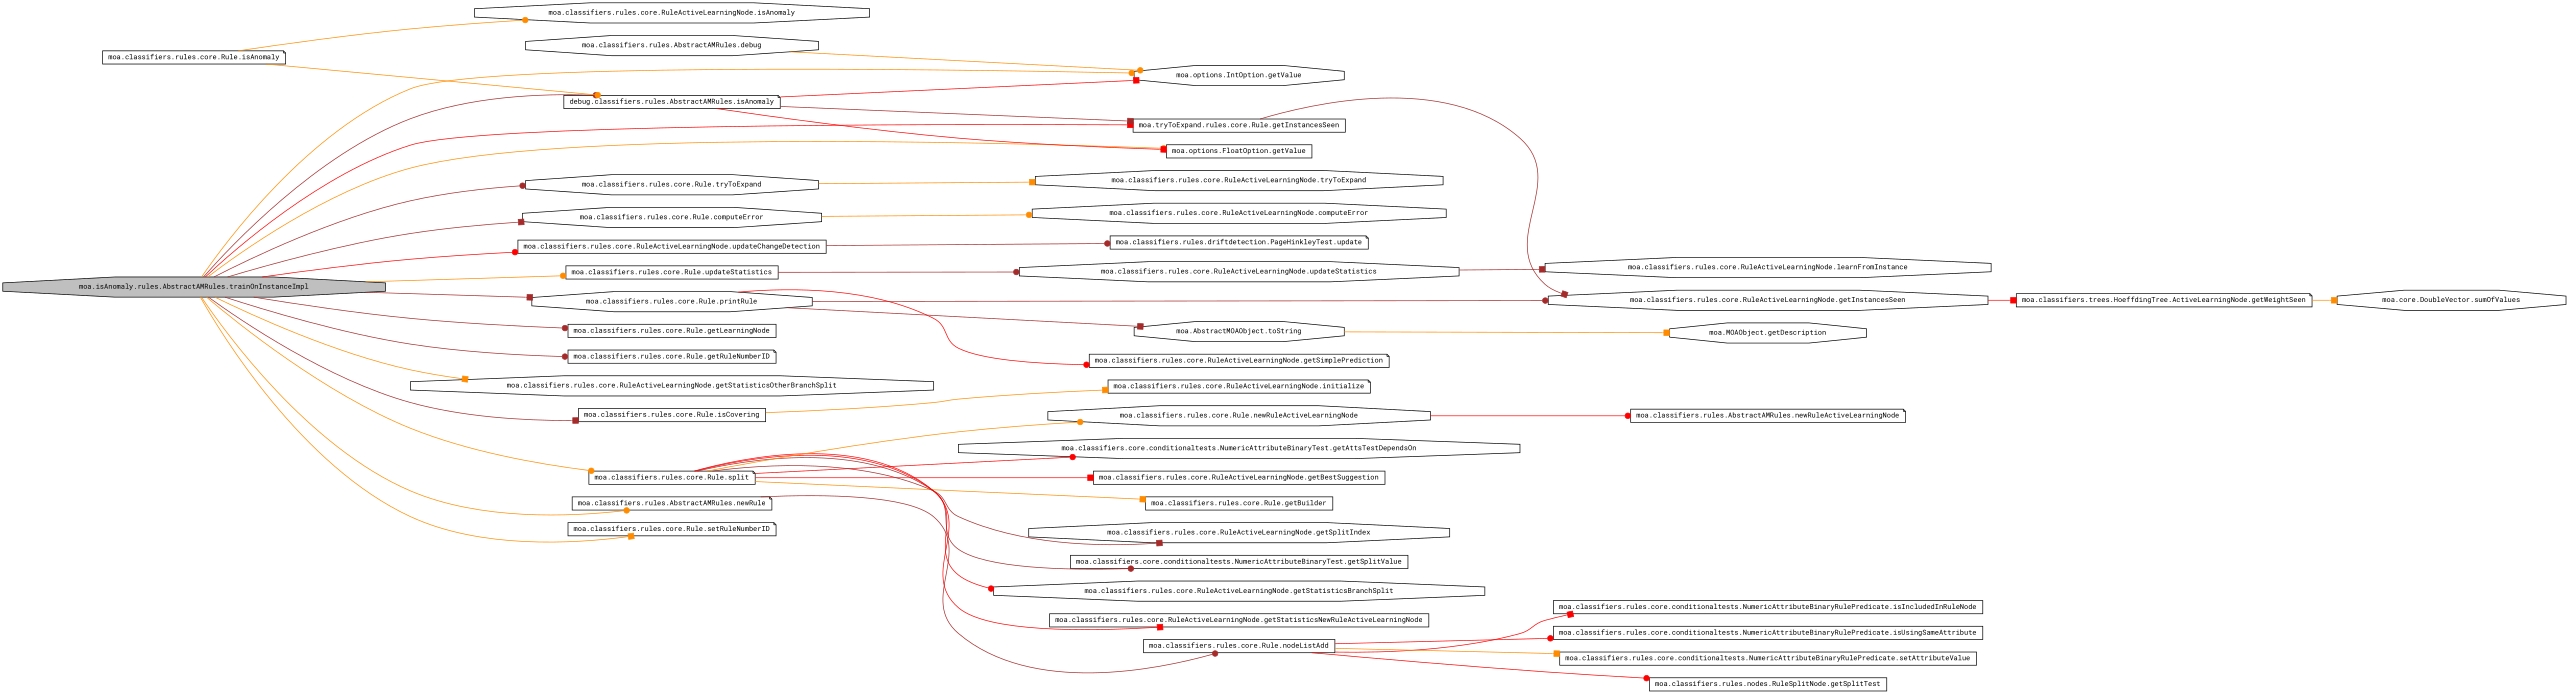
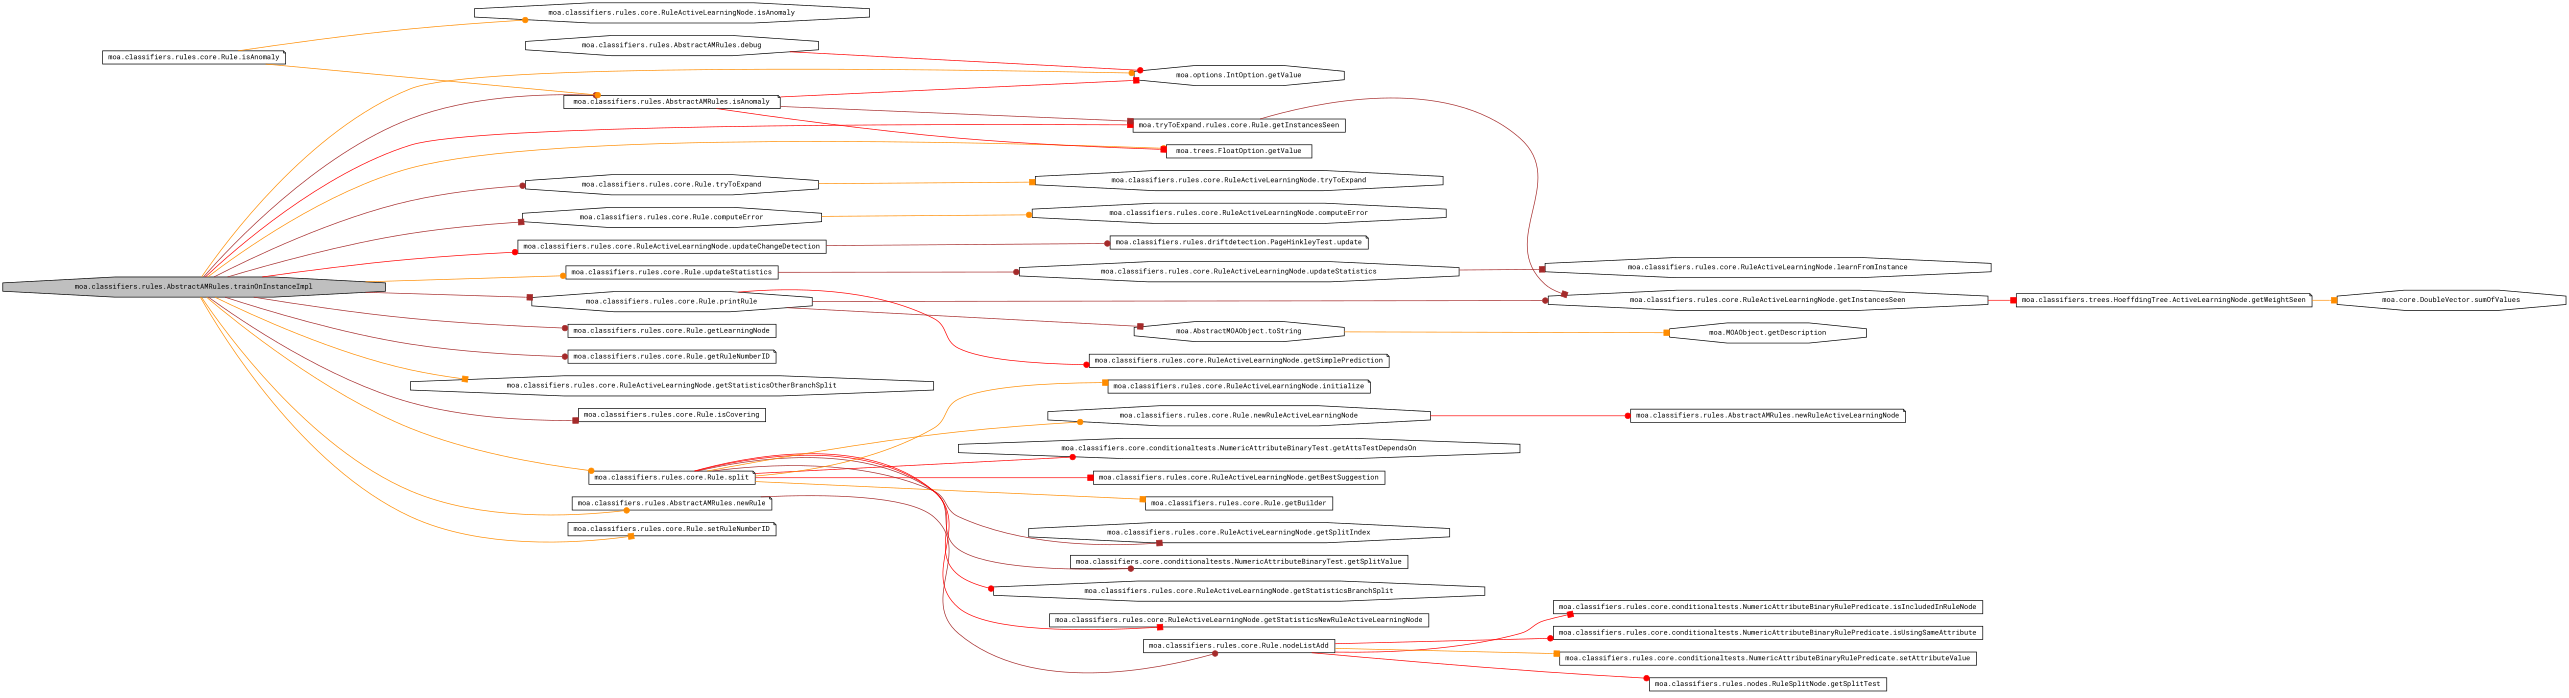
edge "moa.classifiers.rules.AbstractAMRules.debug" -> "moa.options.IntOption.getValue": color darkorange -> red
node "debug.classifiers.rules.AbstractAMRules.isAnomaly": label "debug.classifiers.rules.AbstractAMRules.isAnomaly" -> "moa.classifiers.rules.AbstractAMRules.isAnomaly"
node "moa.options.FloatOption.getValue": label "moa.options.FloatOption.getValue" -> "moa.trees.FloatOption.getValue"
node "moa.isAnomaly.rules.AbstractAMRules.trainOnInstanceImpl": label "moa.isAnomaly.rules.AbstractAMRules.trainOnInstanceImpl" -> "moa.classifiers.rules.AbstractAMRules.trainOnInstanceImpl"
edge "moa.classifiers.rules.core.Rule.isCovering" -> "moa.classifiers.rules.core.RuleActiveLearningNode.initialize": now "moa.classifiers.rules.core.Rule.split" -> "moa.classifiers.rules.core.RuleActiveLearningNode.initialize"
